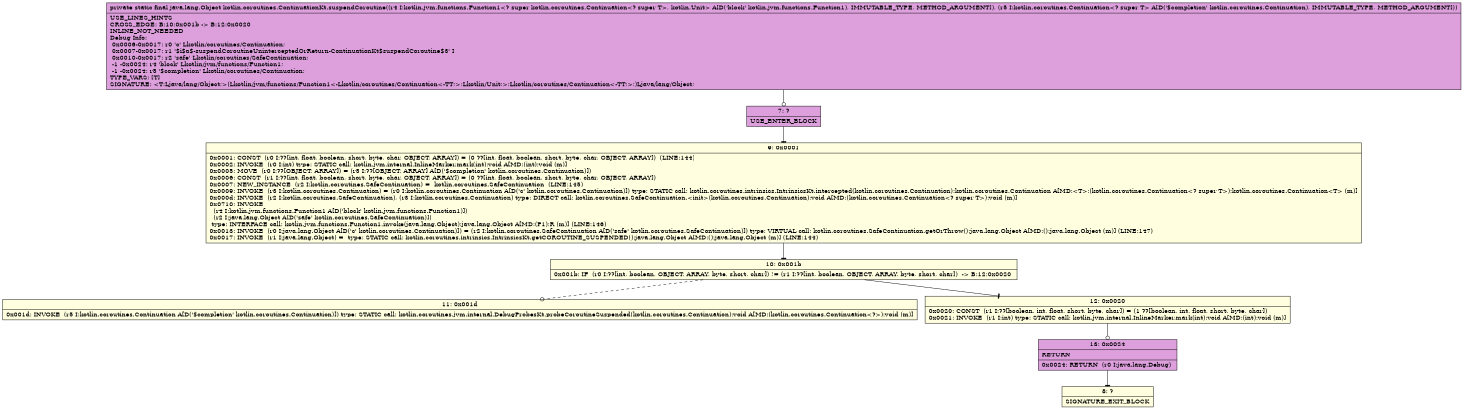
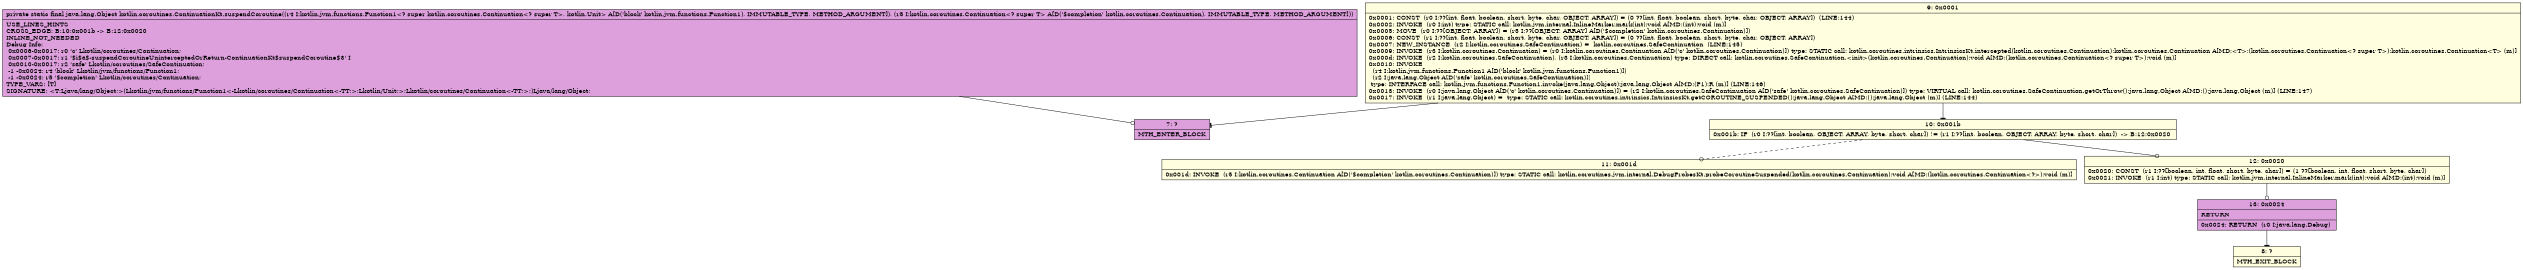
node "7: ?": text "USE_ENTER_BLOCK" -> "MTH_ENTER_BLOCK"
edge "7: ?" -> "9: 0x0001": reversed
node "9: 0x0001": text "0x0710: INVOKE" -> "0x0010: INVOKE"
edge "10: 0x001b" -> "12: 0x0020": arrowhead tee -> odot
node "8: ?": text "SIGNATURE_EXIT_BLOCK" -> "MTH_EXIT_BLOCK"
